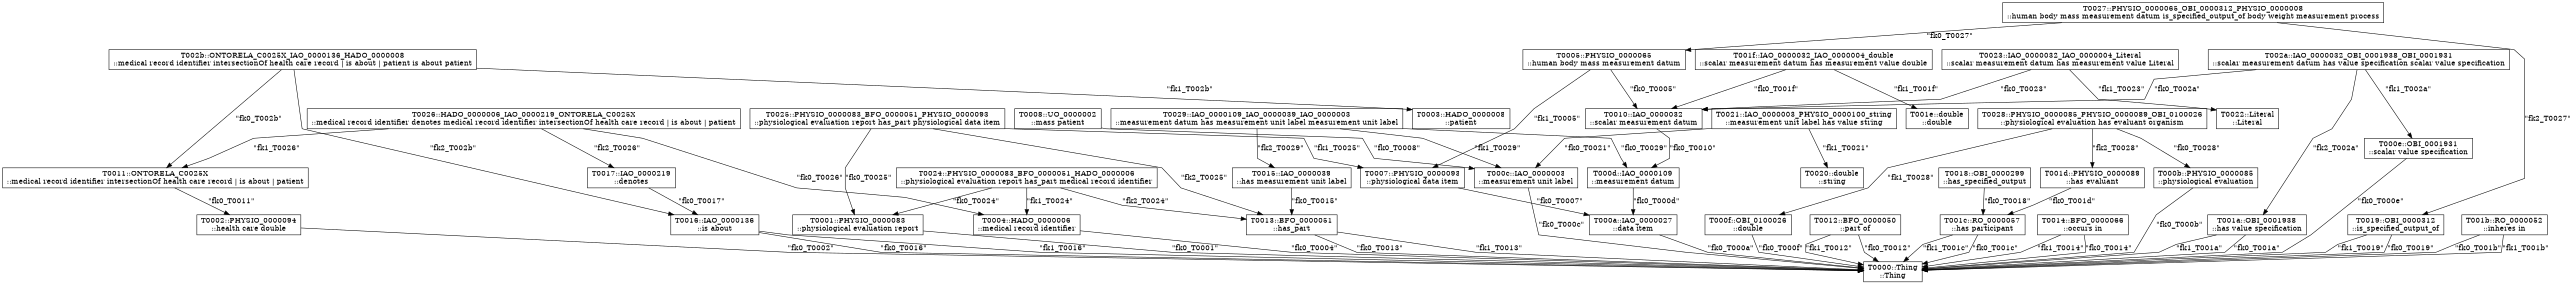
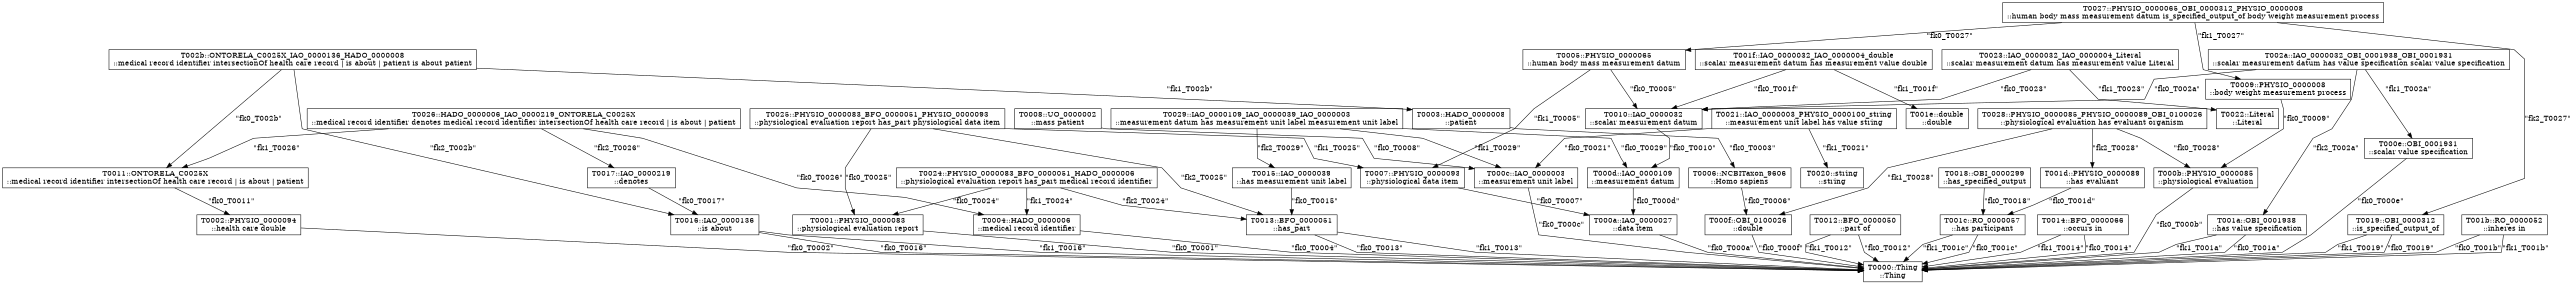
node "T0009::PHYSIO_0000008 ::body weight measurement process": added
node "T0006::NCBITaxon_9606 ::Homo sapiens": added
node "T0020::double ::string": label "T0020::double ::string" -> "T0020::string ::string"
